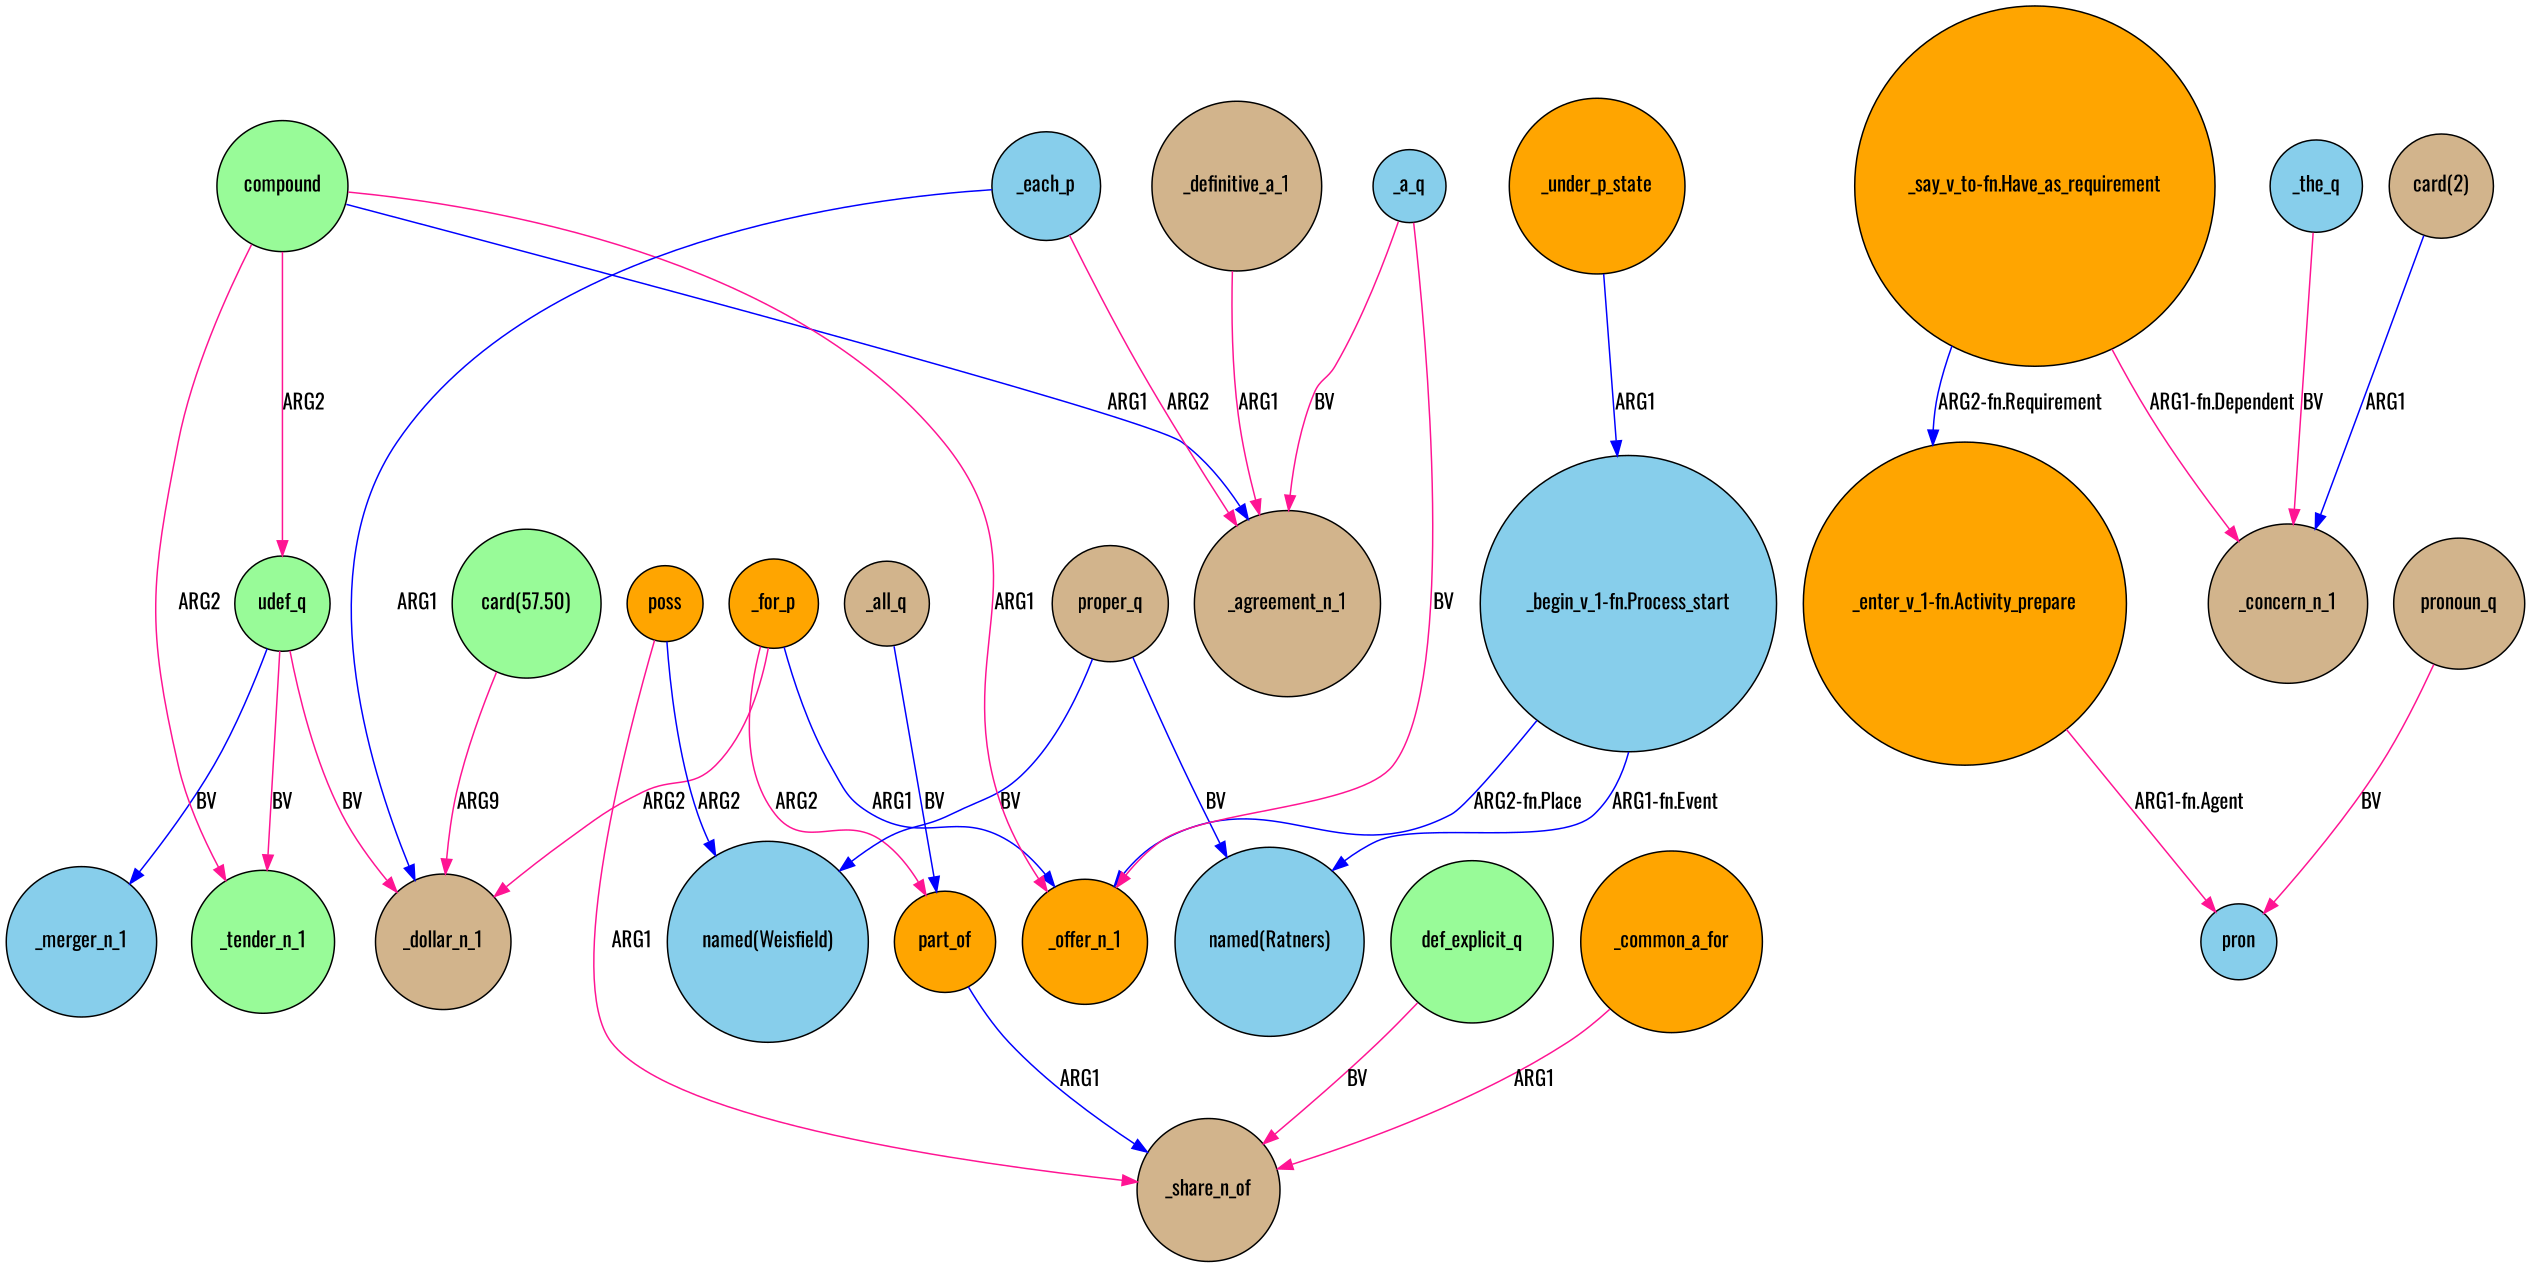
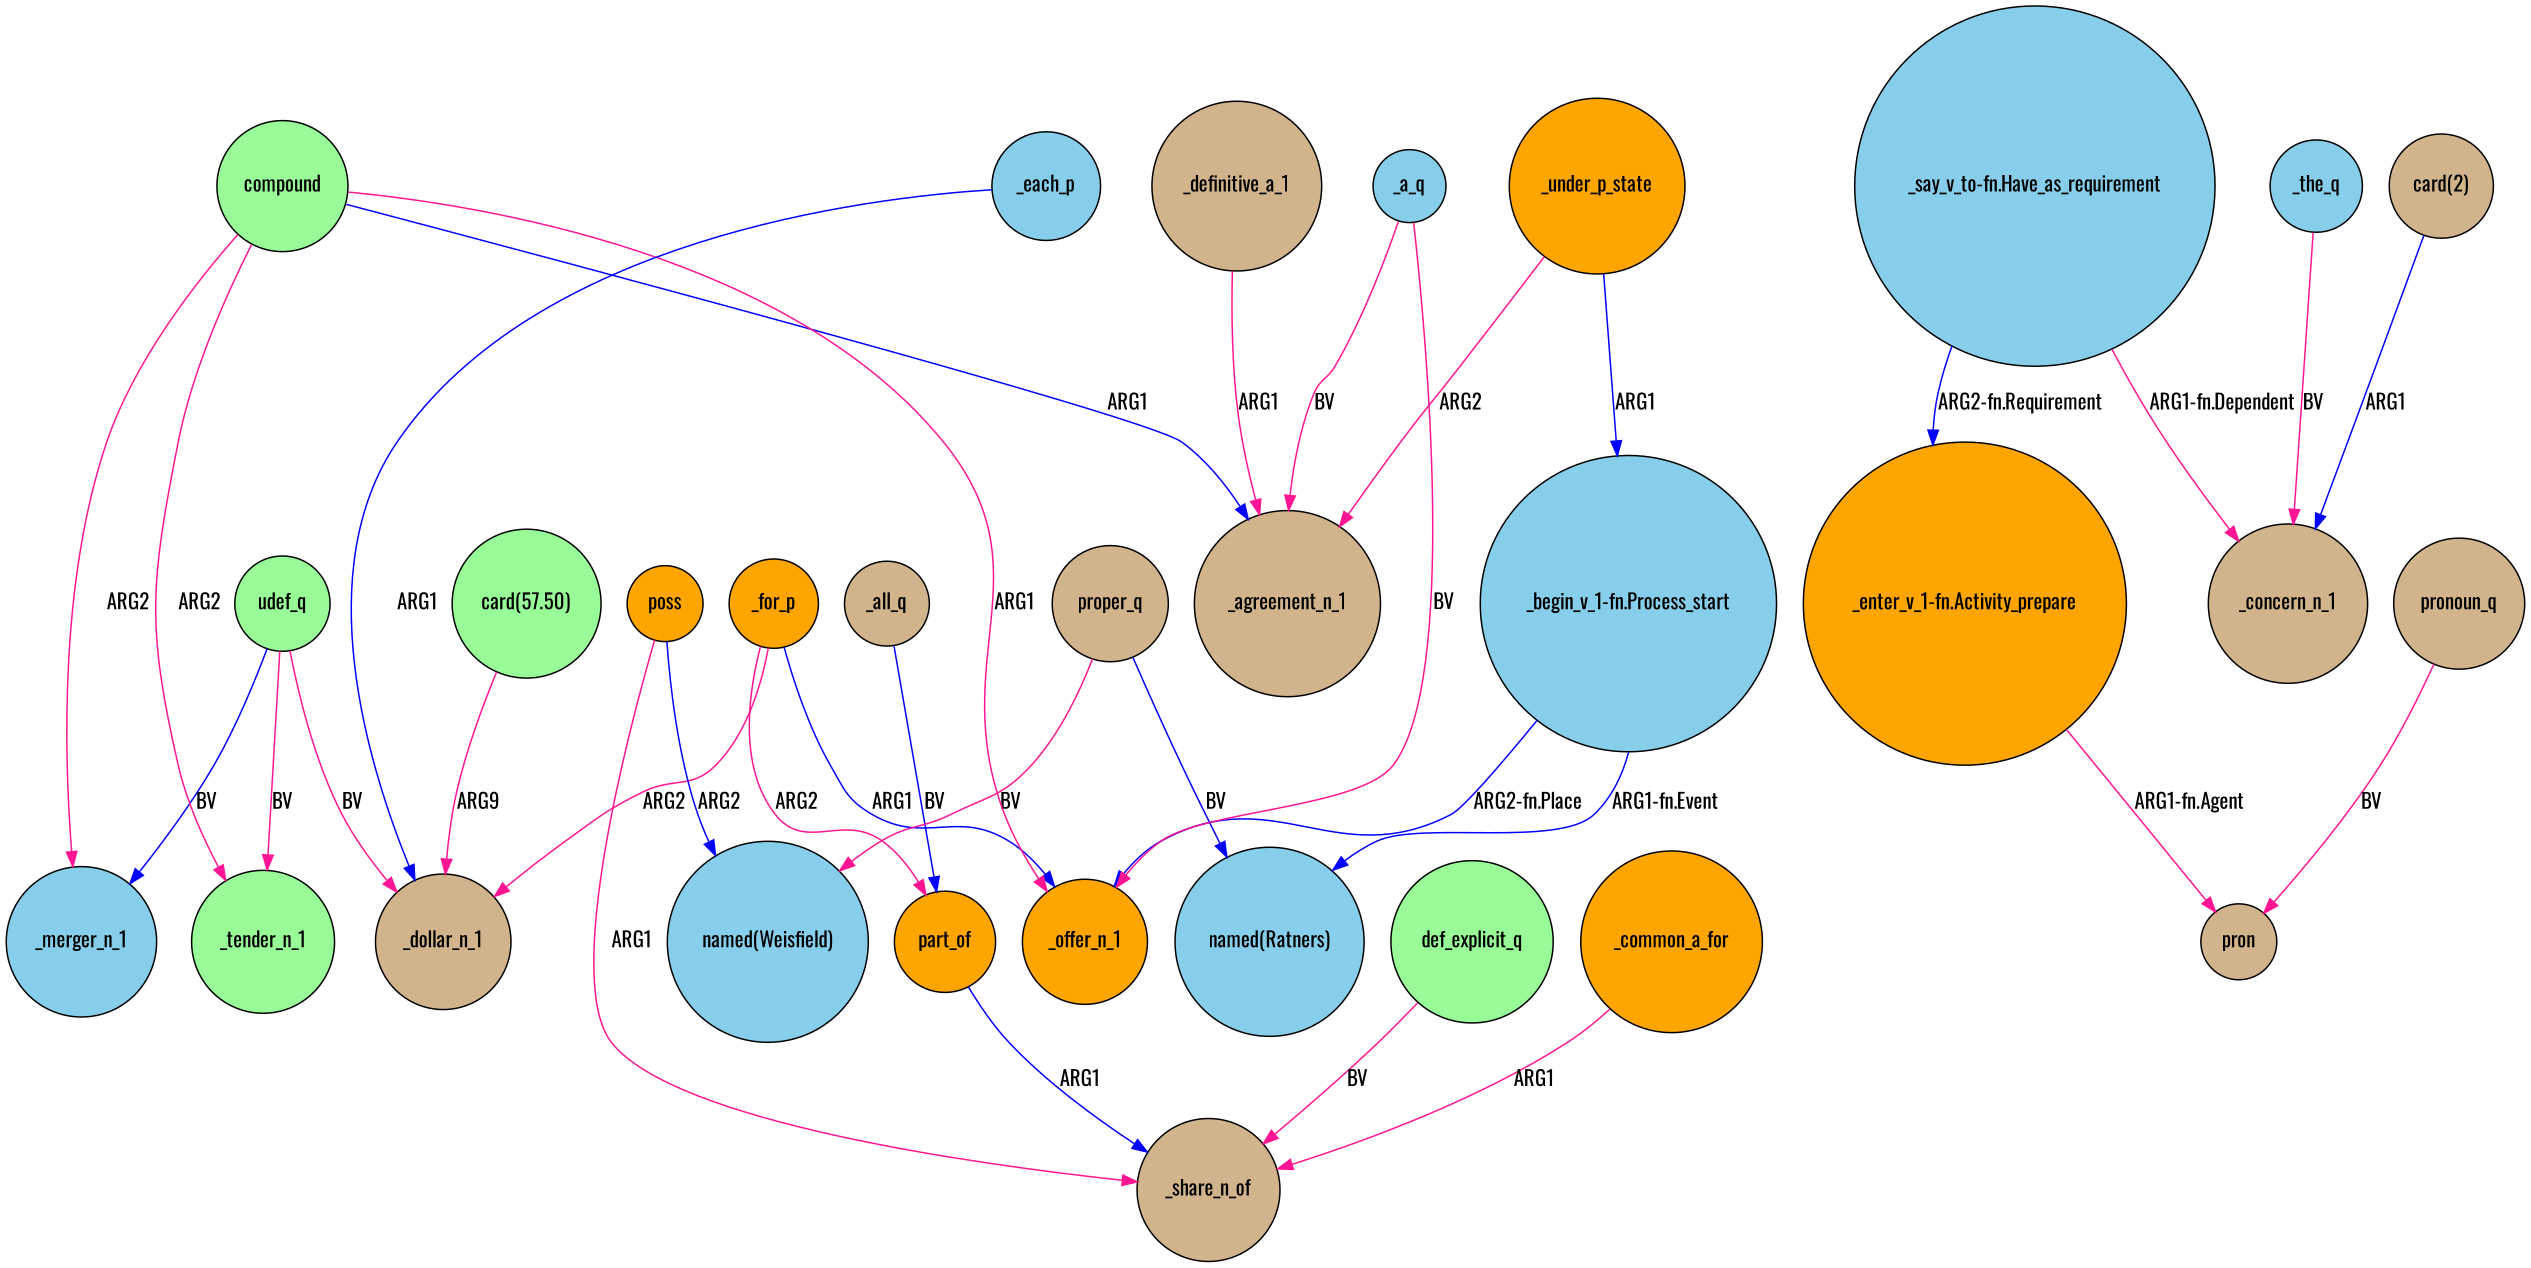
node "_say_v_to-fn.Have_as_requirement": fillcolor orange -> skyblue
edge "_each_p" -> "_agreement_n_1": now "_under_p_state" -> "_agreement_n_1"
edge "compound" -> "udef_q": now "compound" -> "_merger_n_1"
edge "proper_q" -> "named(Weisfield)": color blue -> deeppink
node "pron": fillcolor skyblue -> tan
